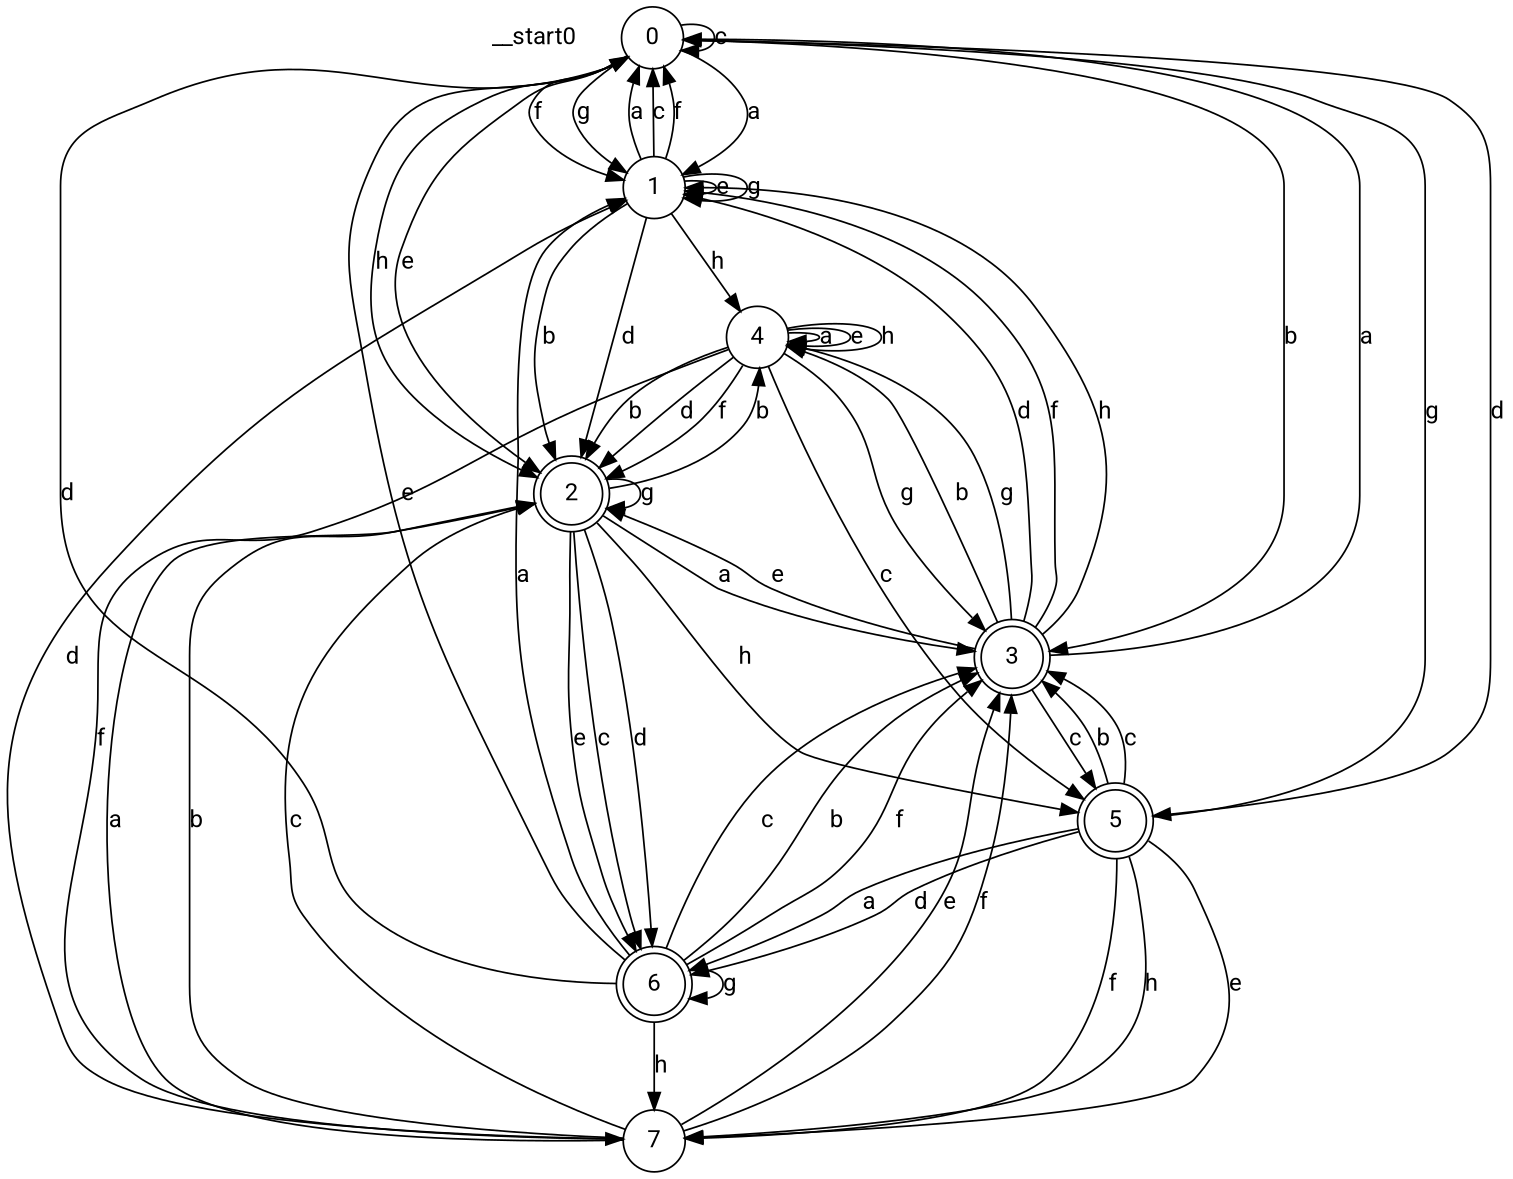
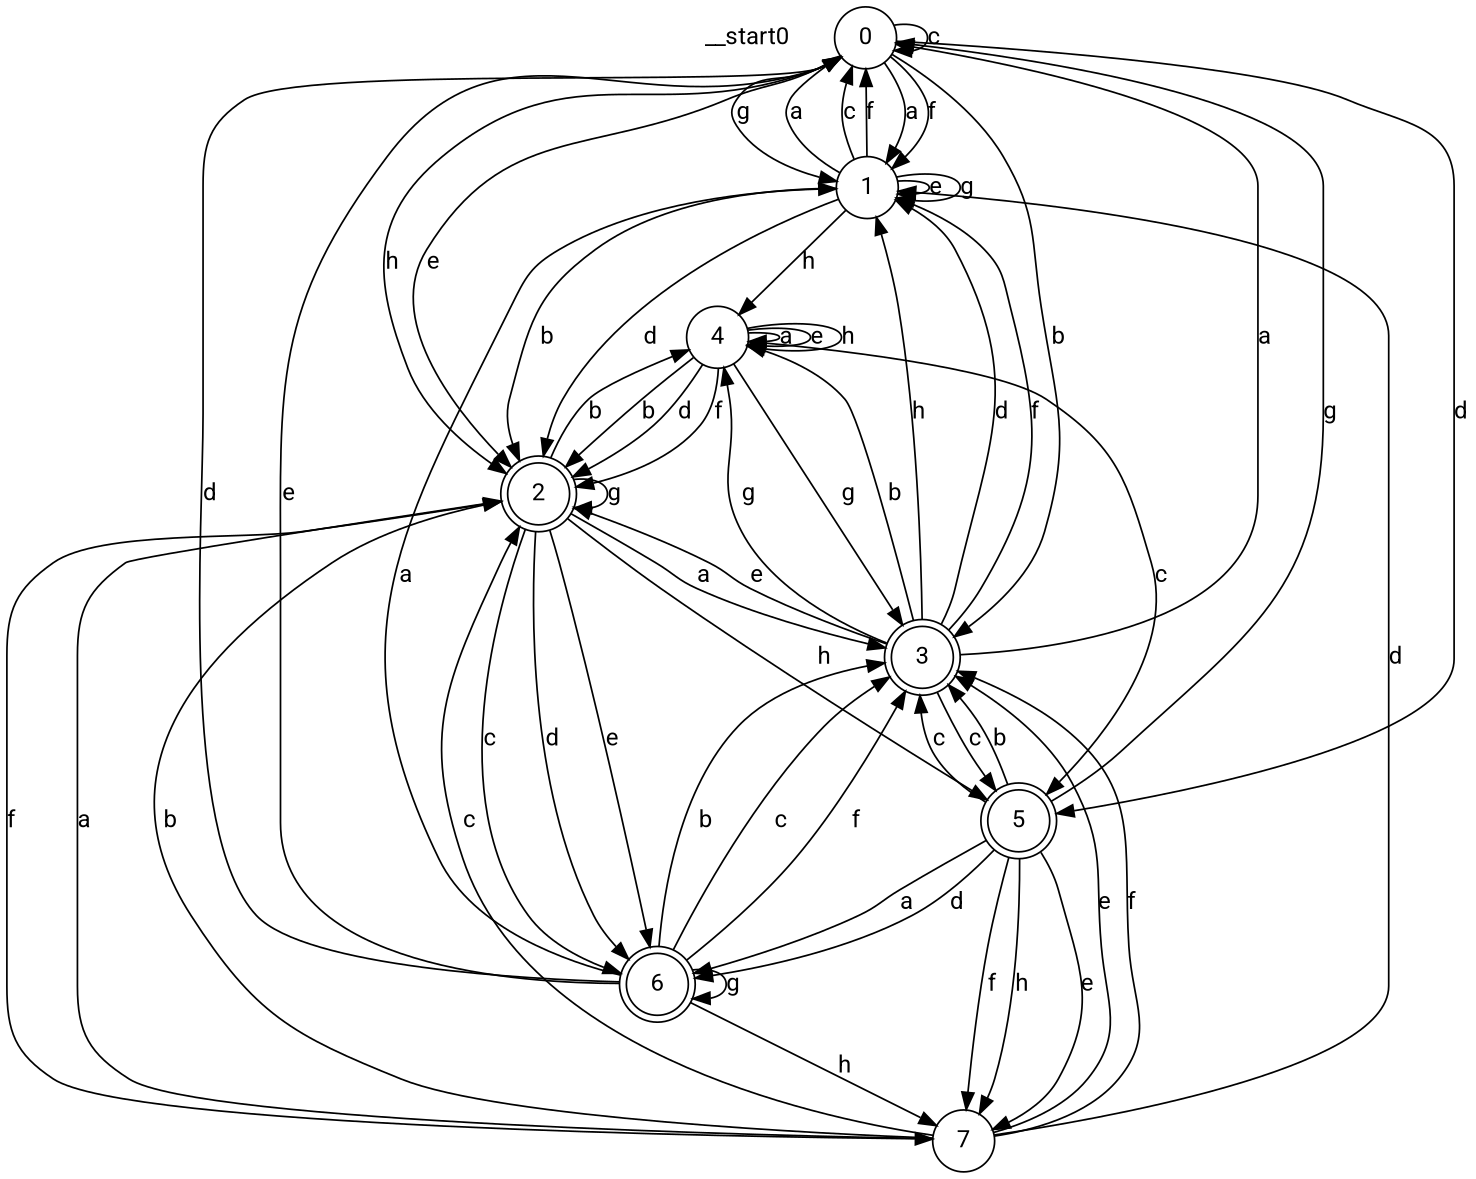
edge "4" -> "7": now "2" -> "7"
